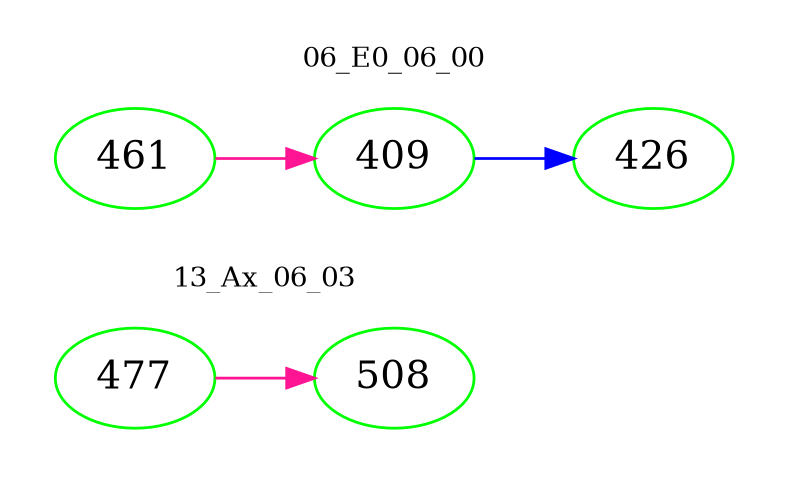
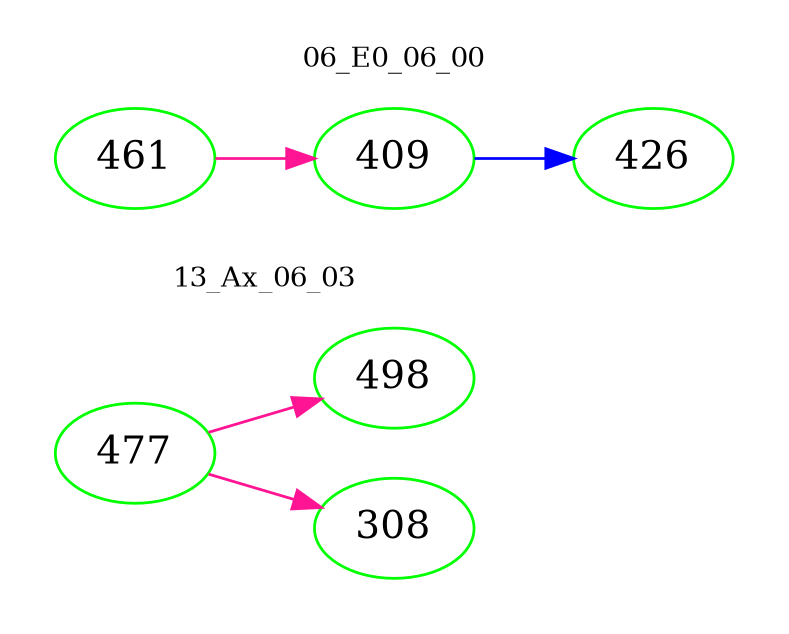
node "508": label "508" -> "308"
node "498": added
